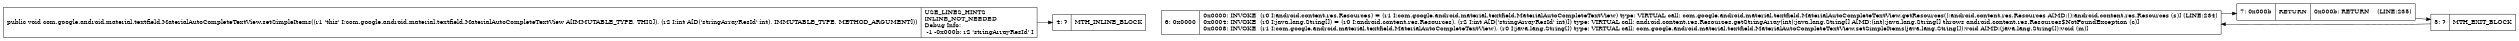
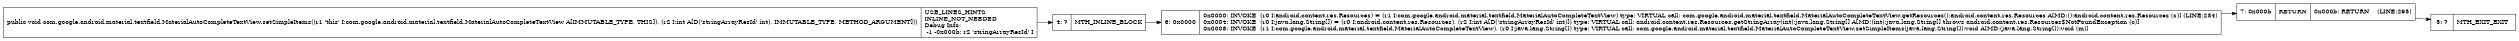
node "7: 0x000b": text "0x000b: RETURN    (LINE:235)" -> "0x000b: RETURN    (LINE:295)"
node "5: ?": text "MTH_EXIT_BLOCK" -> "MTH_EXIT_EXIT"
edge "5: ?" -> "6: 0x0000": now "4: ?" -> "6: 0x0000"
